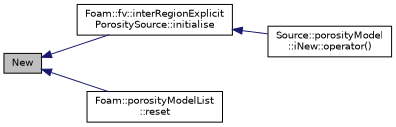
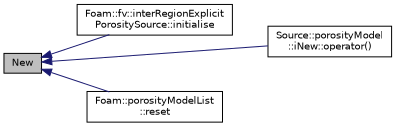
edge "Source::porosityModel ::iNew::operator()" -> "Foam::fv::interRegionExplicit PorositySource::initialise": now "Source::porosityModel ::iNew::operator()" -> "New"
